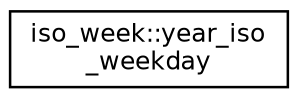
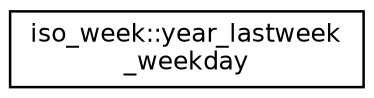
node "iso_week::year_iso _weekday": label "iso_week::year_iso _weekday" -> "iso_week::year_lastweek _weekday"
